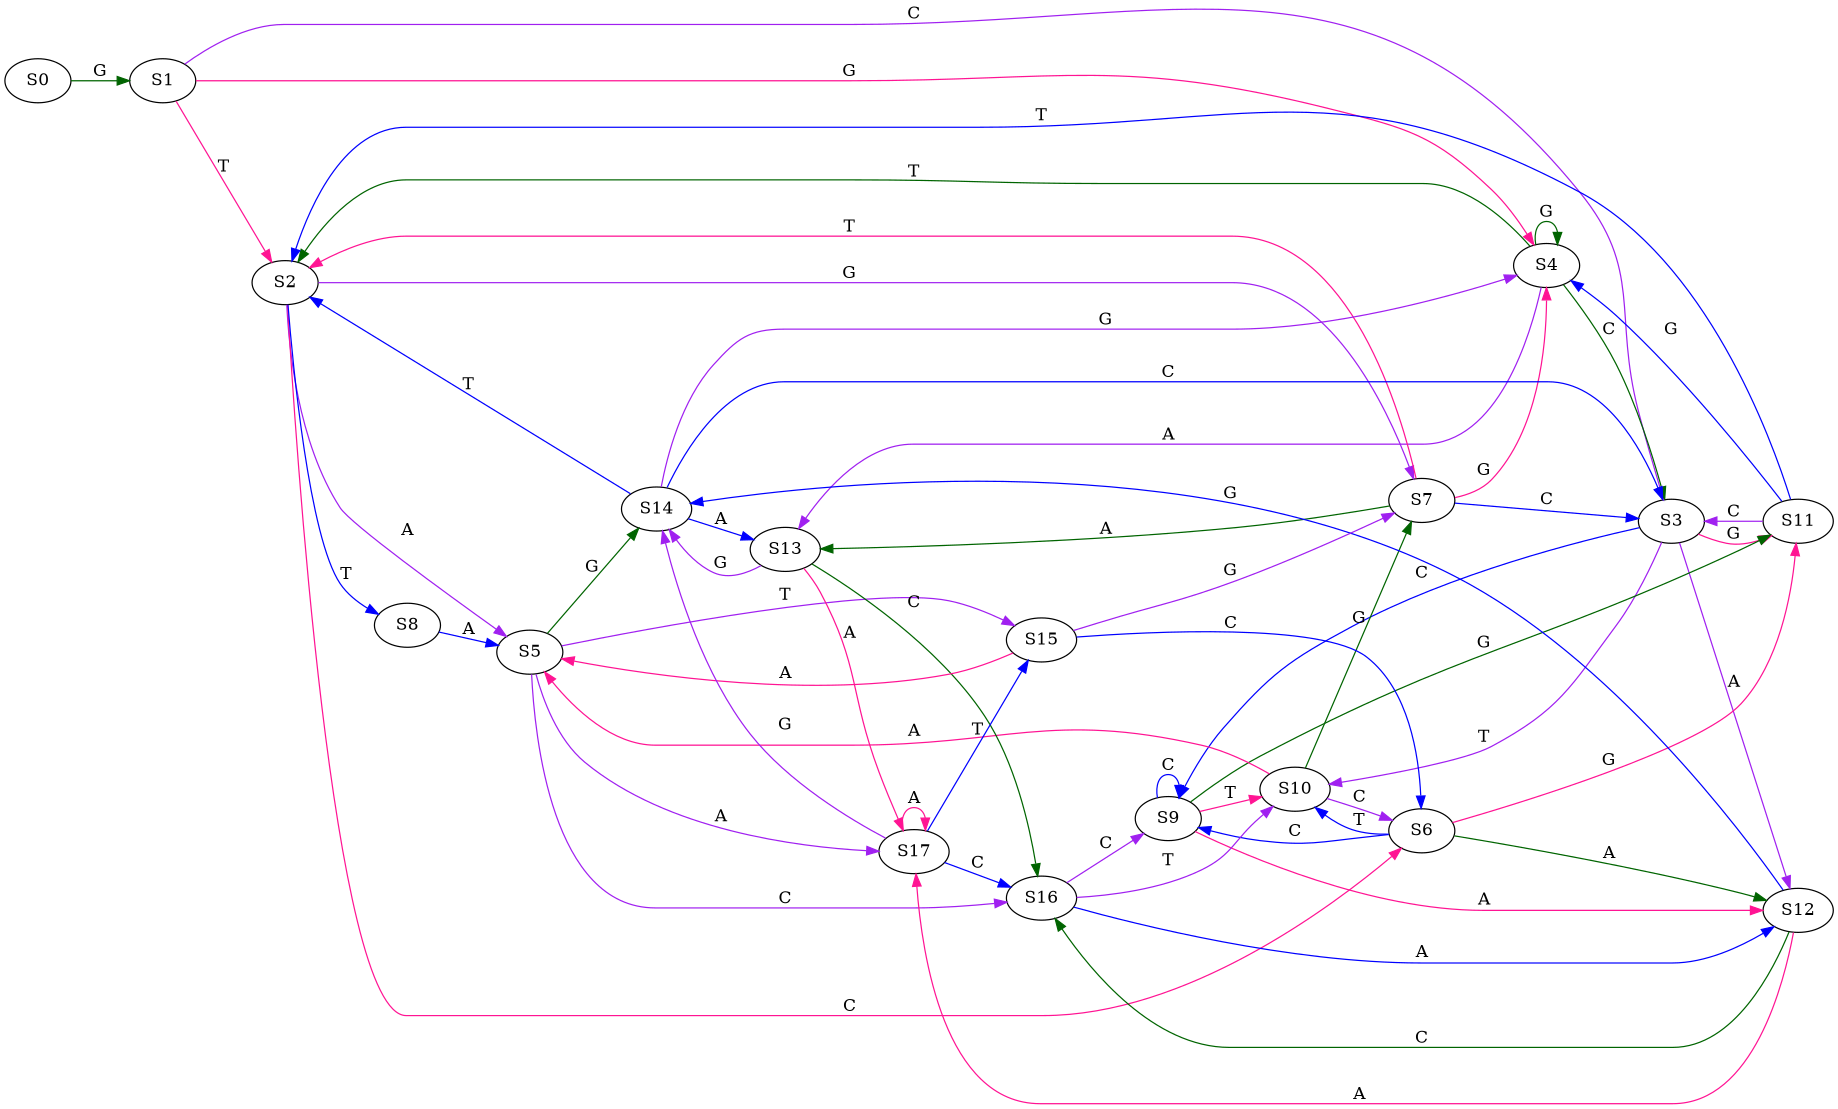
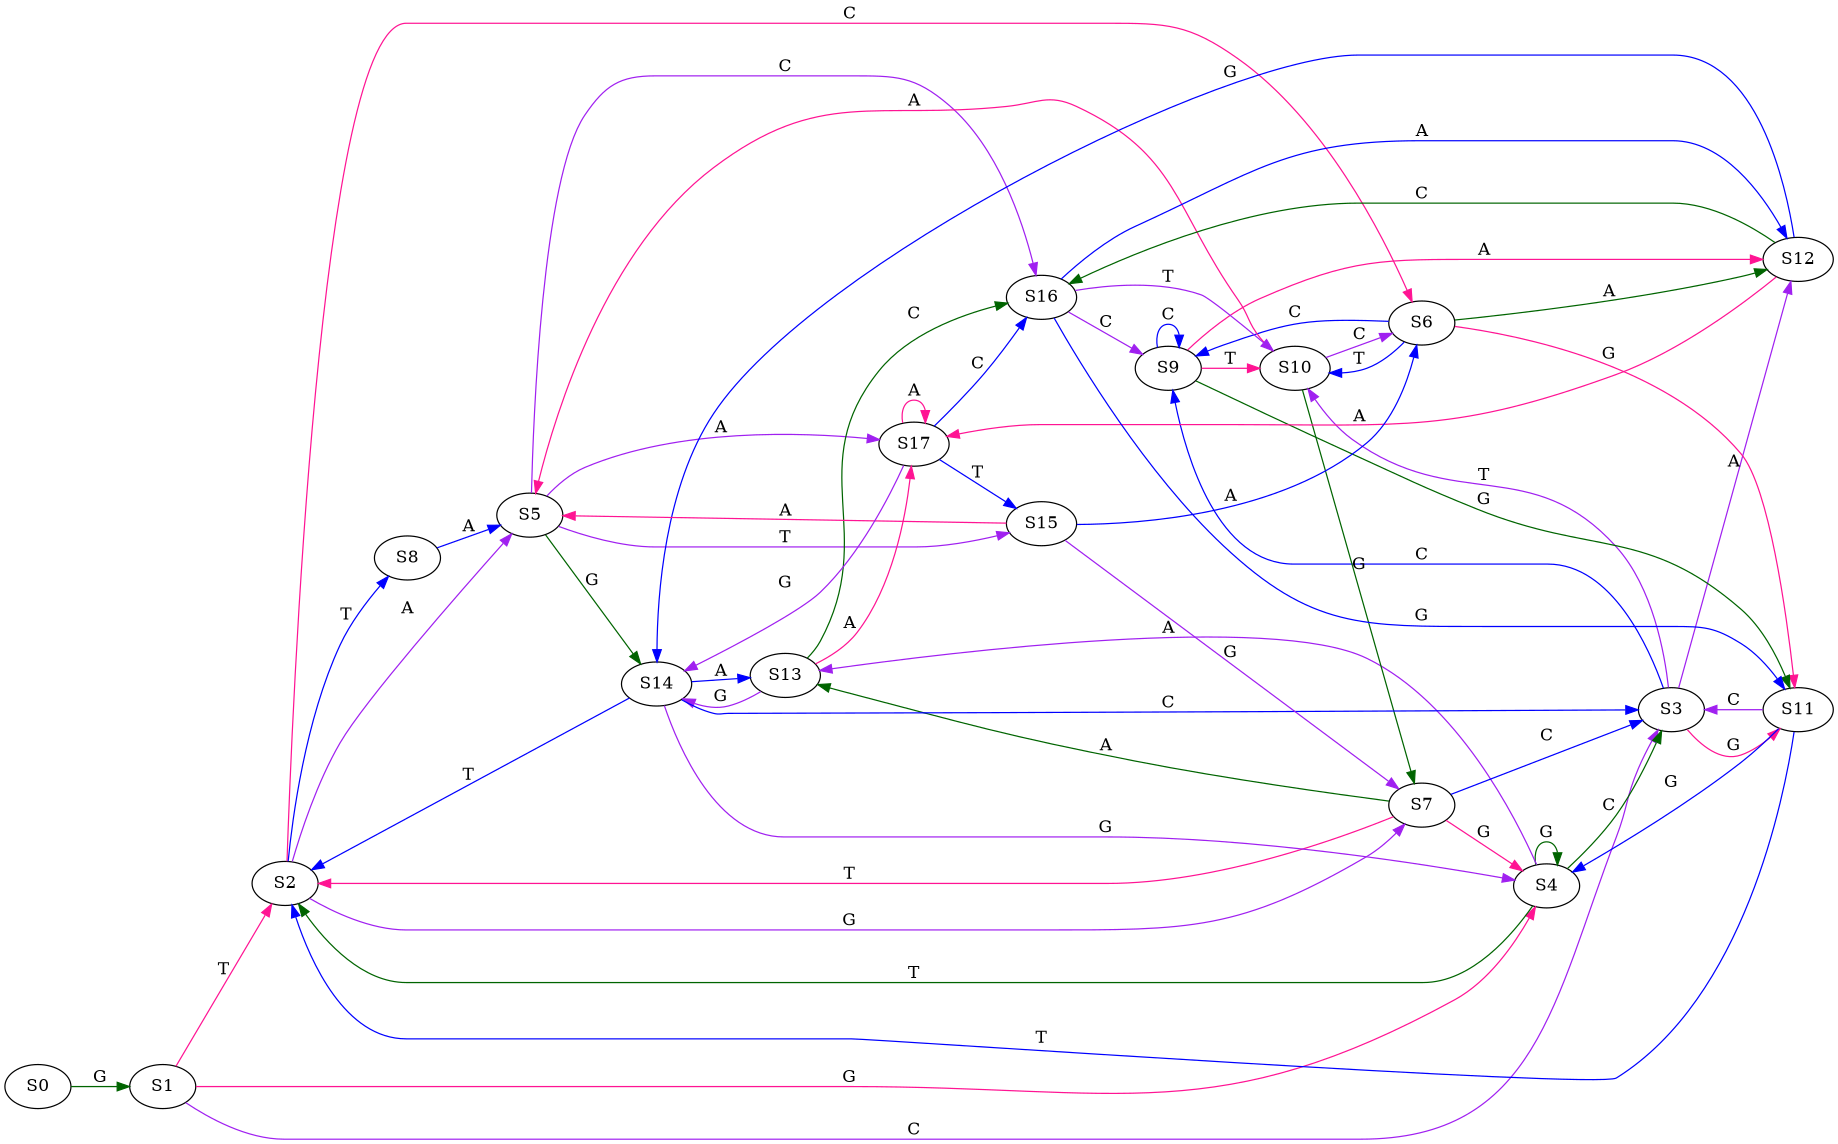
edge "S16" -> "S11": added, label "G"
edge "S15" -> "S6": label "C" -> "A"
